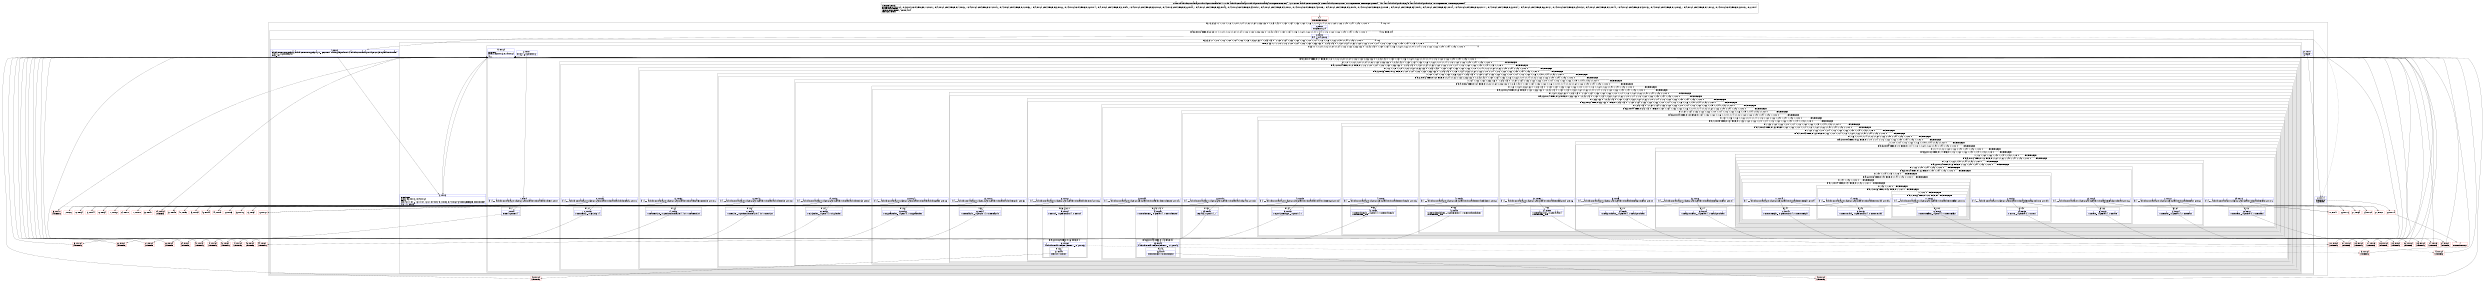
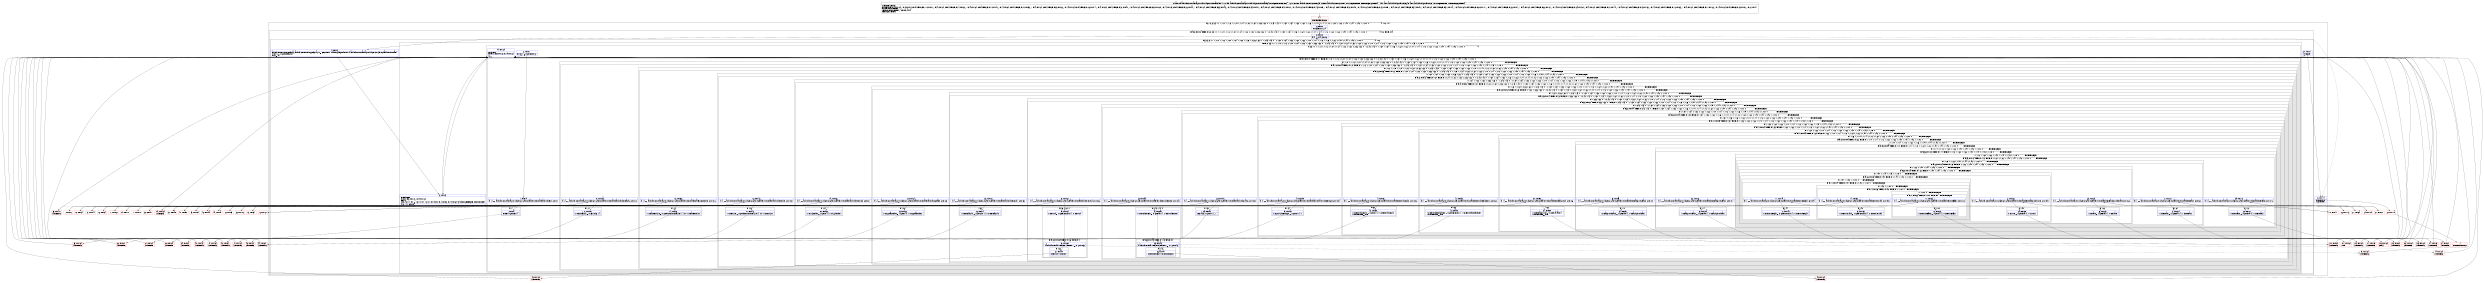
node "101: 0x016d": text "SYNTHETIC" -> "MTH"
node "108: 0x016d": text "SYNTHETIC" -> "CROSS"
